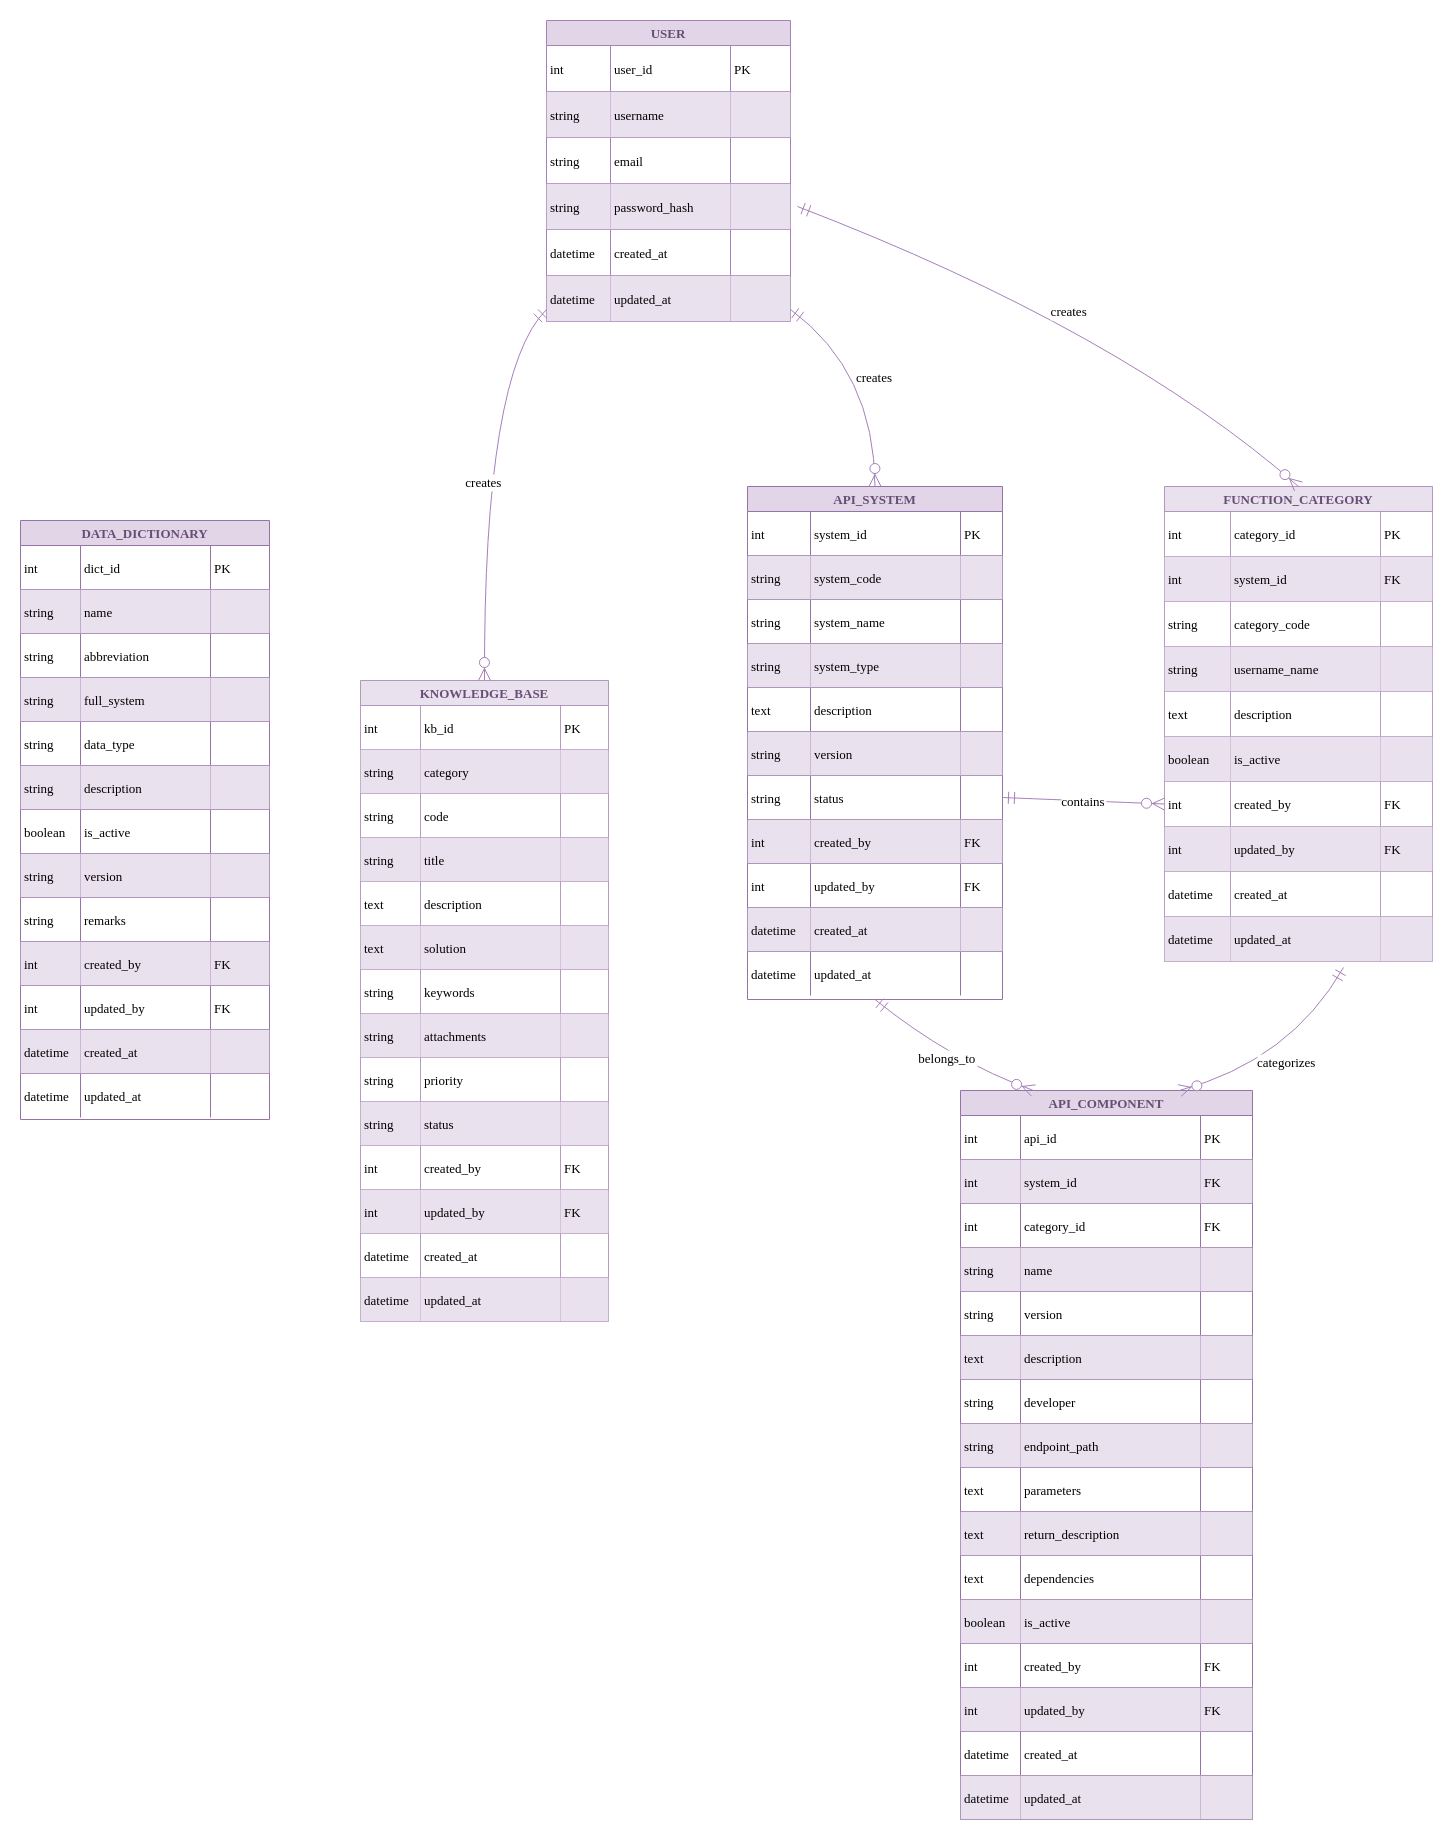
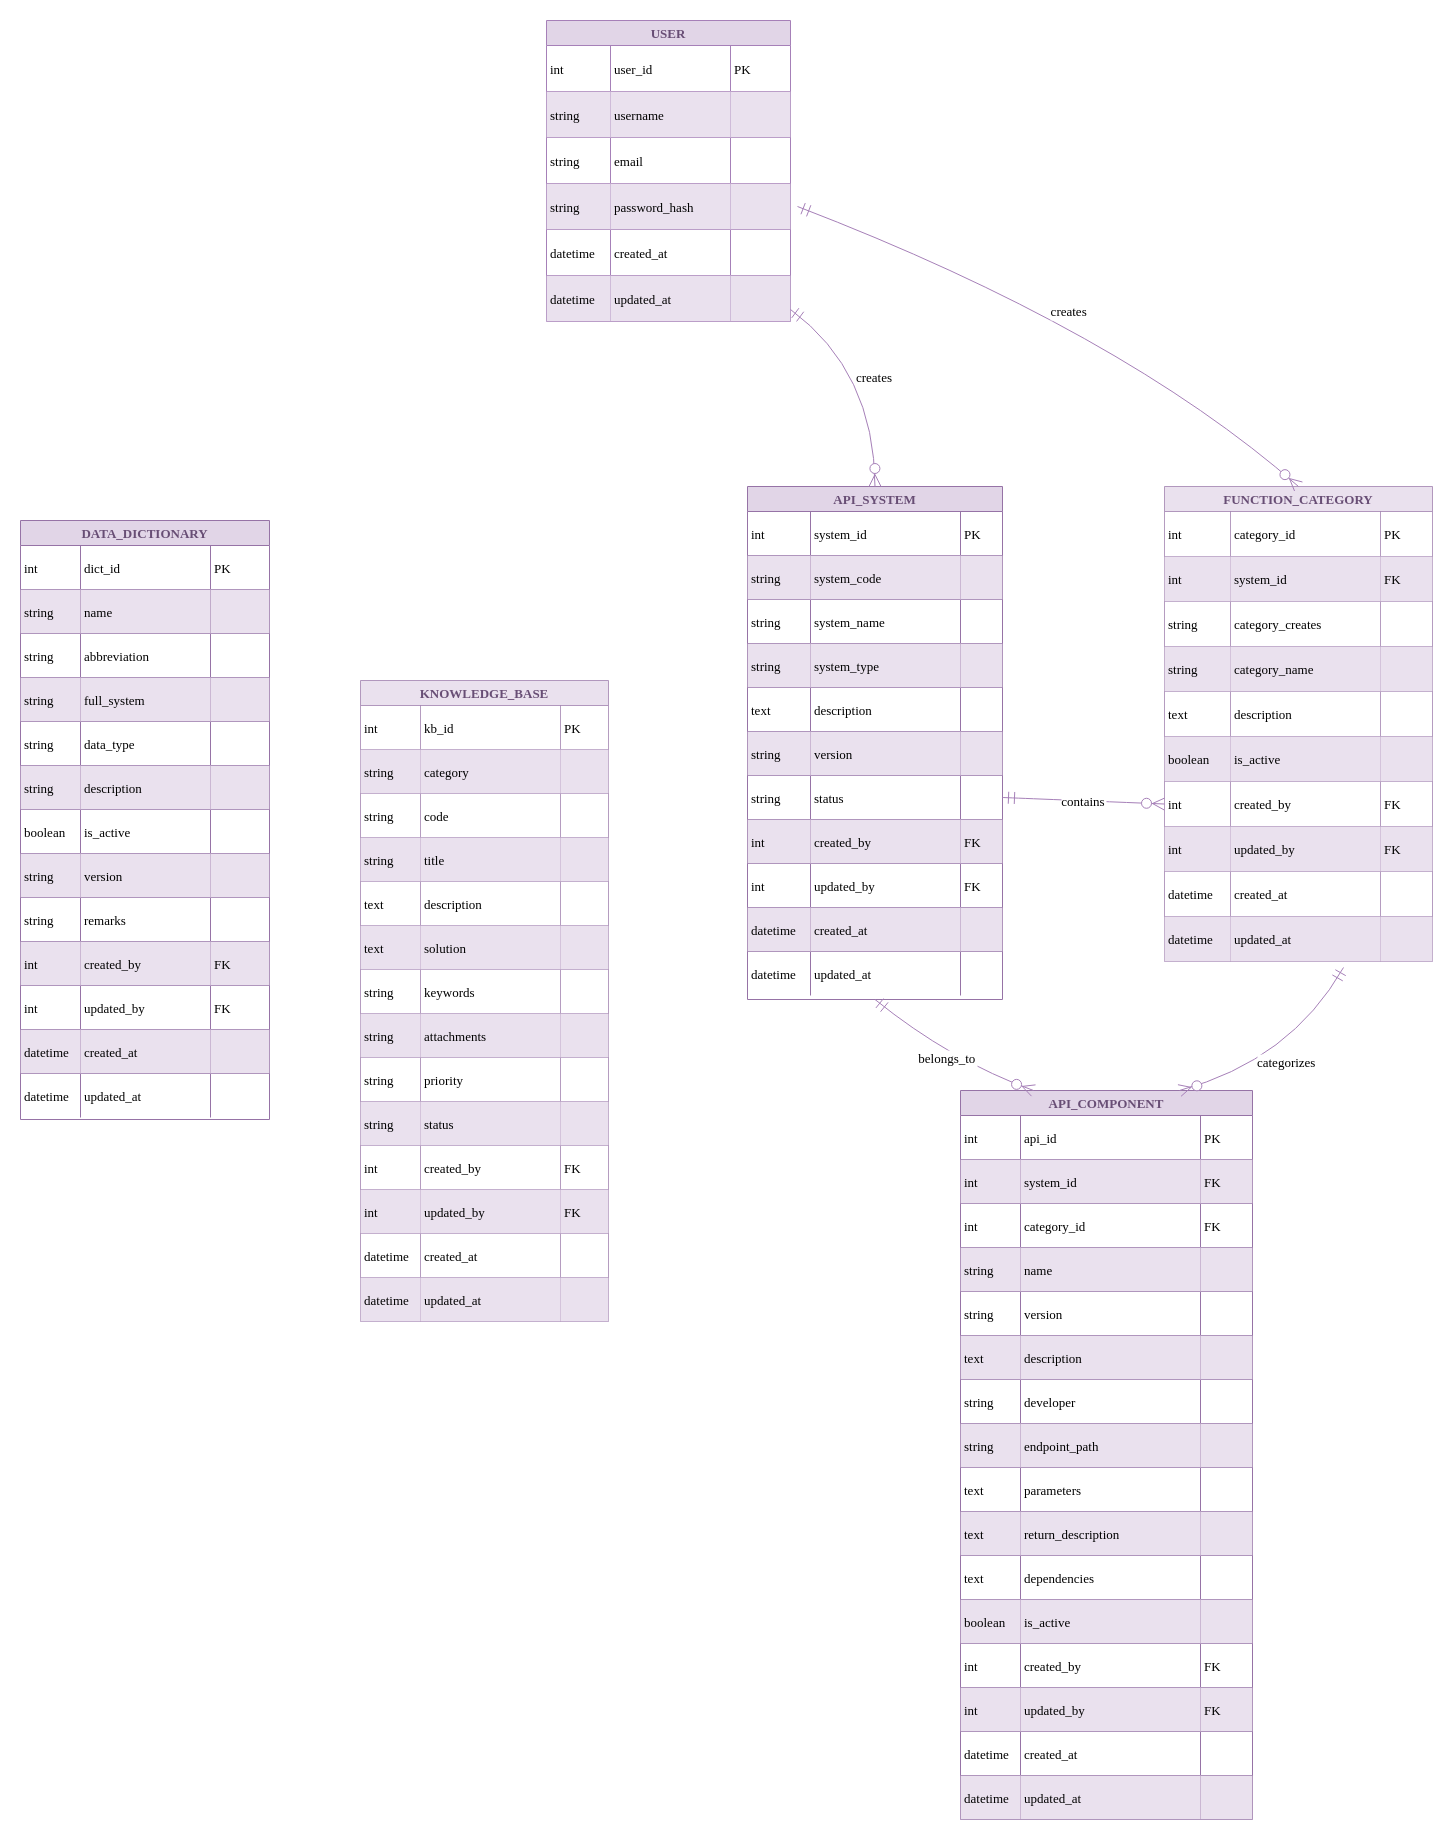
edge "USER" -- "KNOWLEDGE_BASE": removed, label "creates"
node "category_code": label "category_code" -> "category_creates"
node "username_name": label "username_name" -> "category_name"
